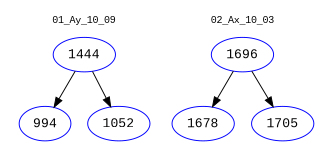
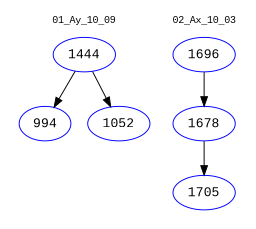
edge "1696" -> "1705": now "1678" -> "1705"
